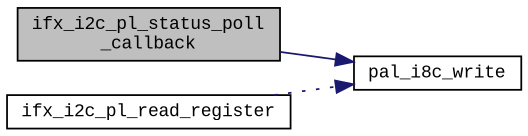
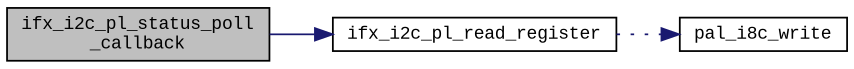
edge "ifx_i2c_pl_status_poll _callback" -> "pal_i8c_write": now "ifx_i2c_pl_status_poll _callback" -> "ifx_i2c_pl_read_register"
